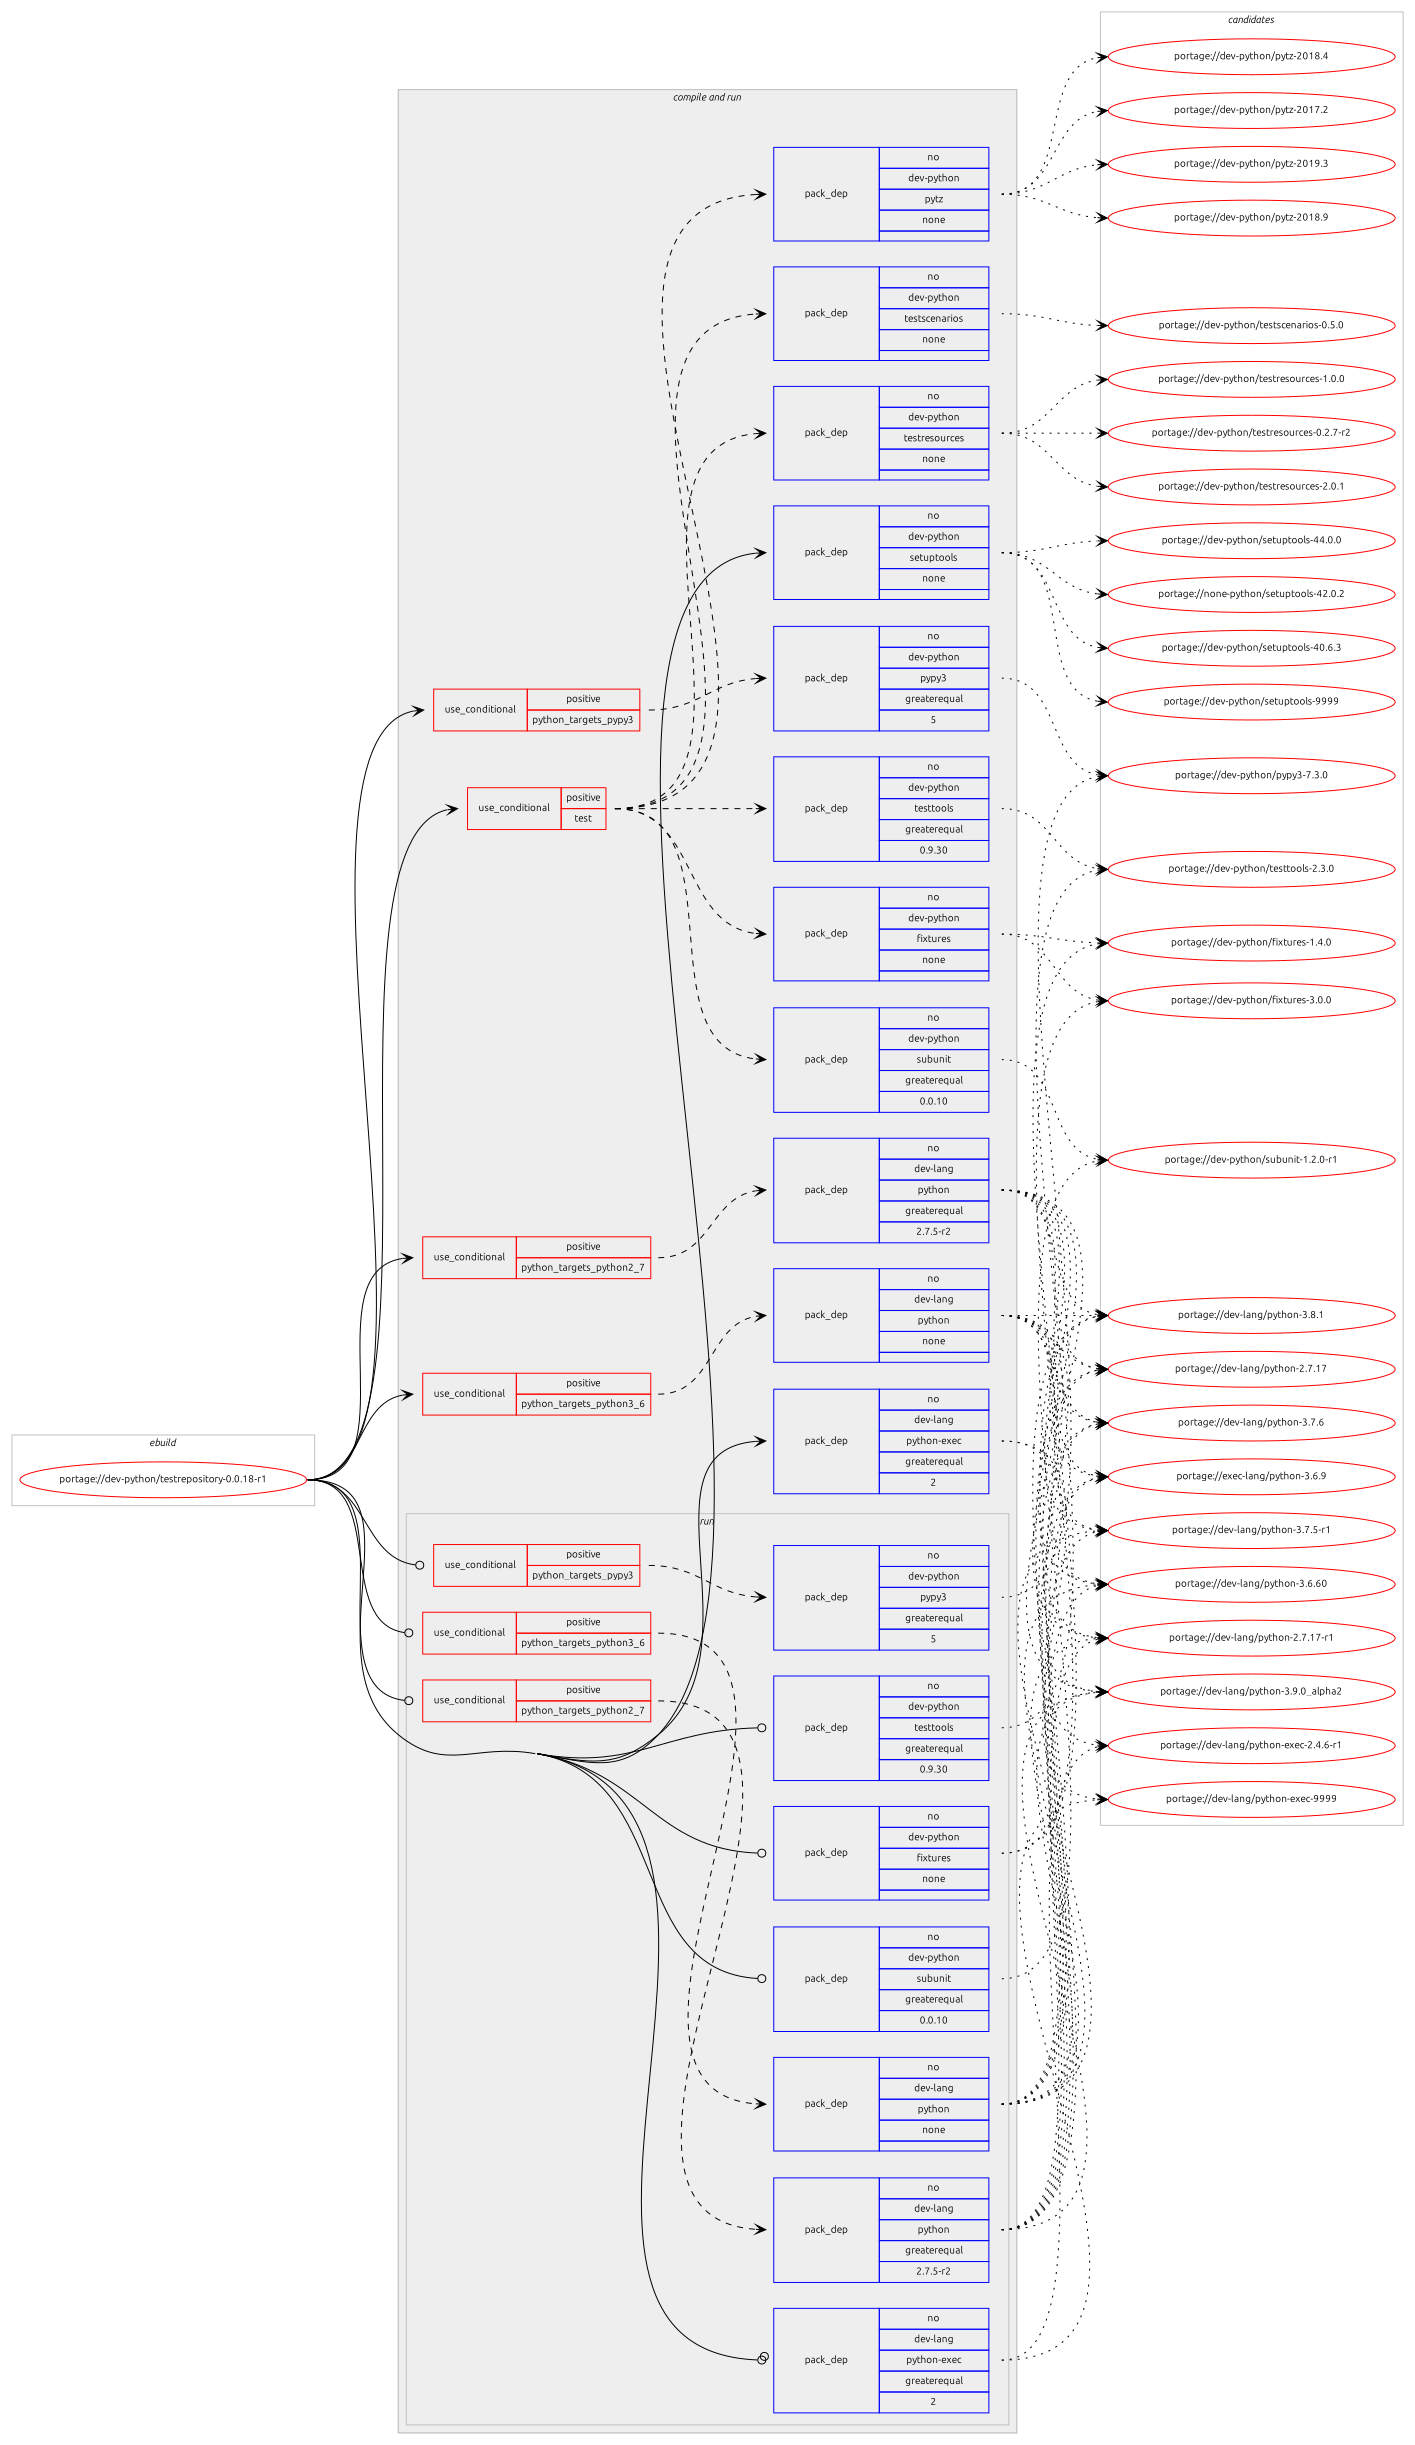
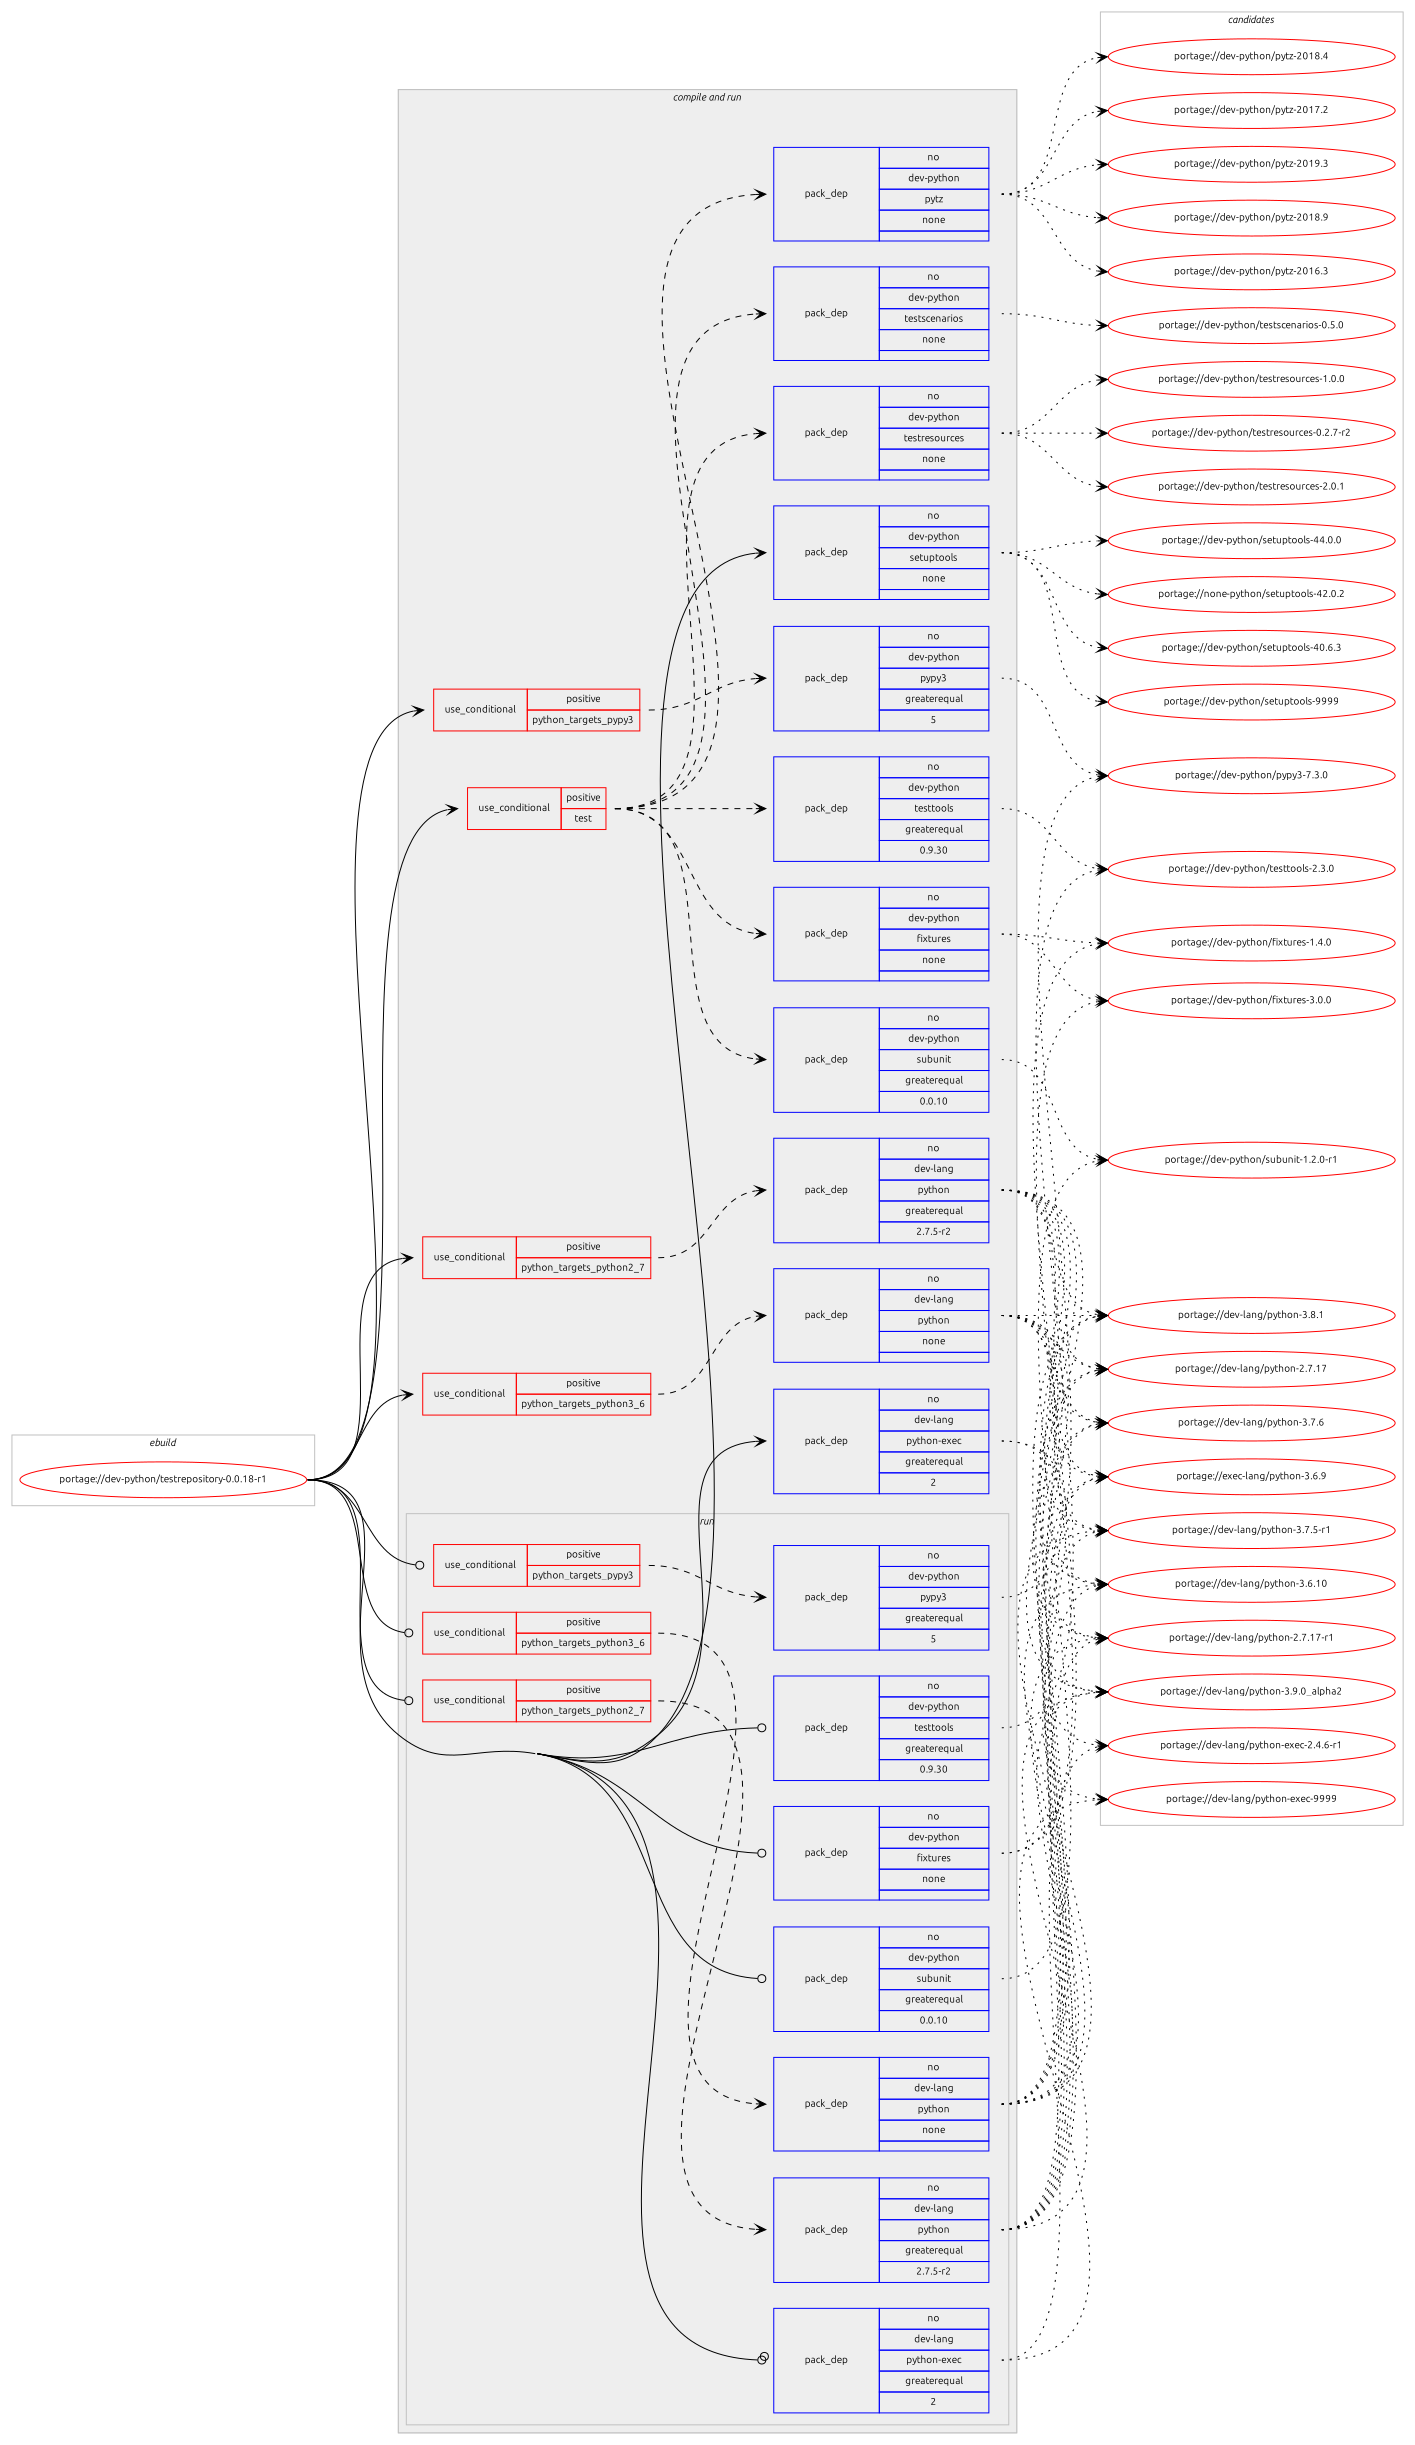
node "portage://dev-python/pytz-2016.3": added
node "portage://dev-lang/python-3.6.60": label "portage://dev-lang/python-3.6.60" -> "portage://dev-lang/python-3.6.10"
